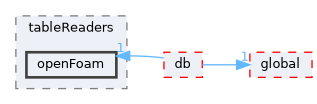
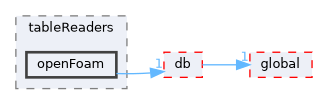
edge "db" -> "openFoam": reversed
